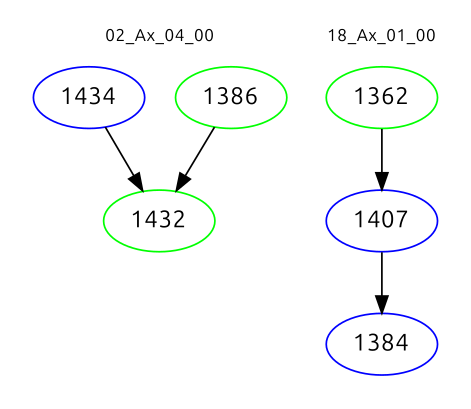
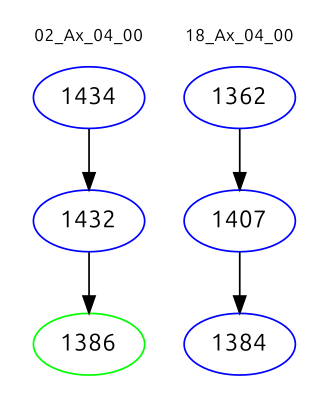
cluster "18_Ax_01_00": label "18_Ax_01_00" -> "18_Ax_04_00"
node "1362": color green -> blue
edge "1386" -> "1432": reversed
node "1432": color green -> blue
